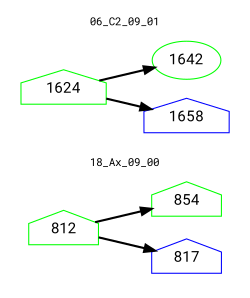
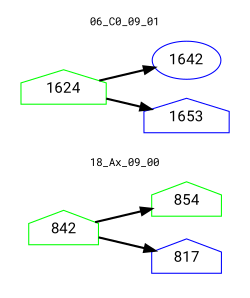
cluster "06_C2_09_01": label "06_C2_09_01" -> "06_C0_09_01"
node "1642": color green -> blue
node "1658": label "1658" -> "1653"
node "812": label "812" -> "842"
